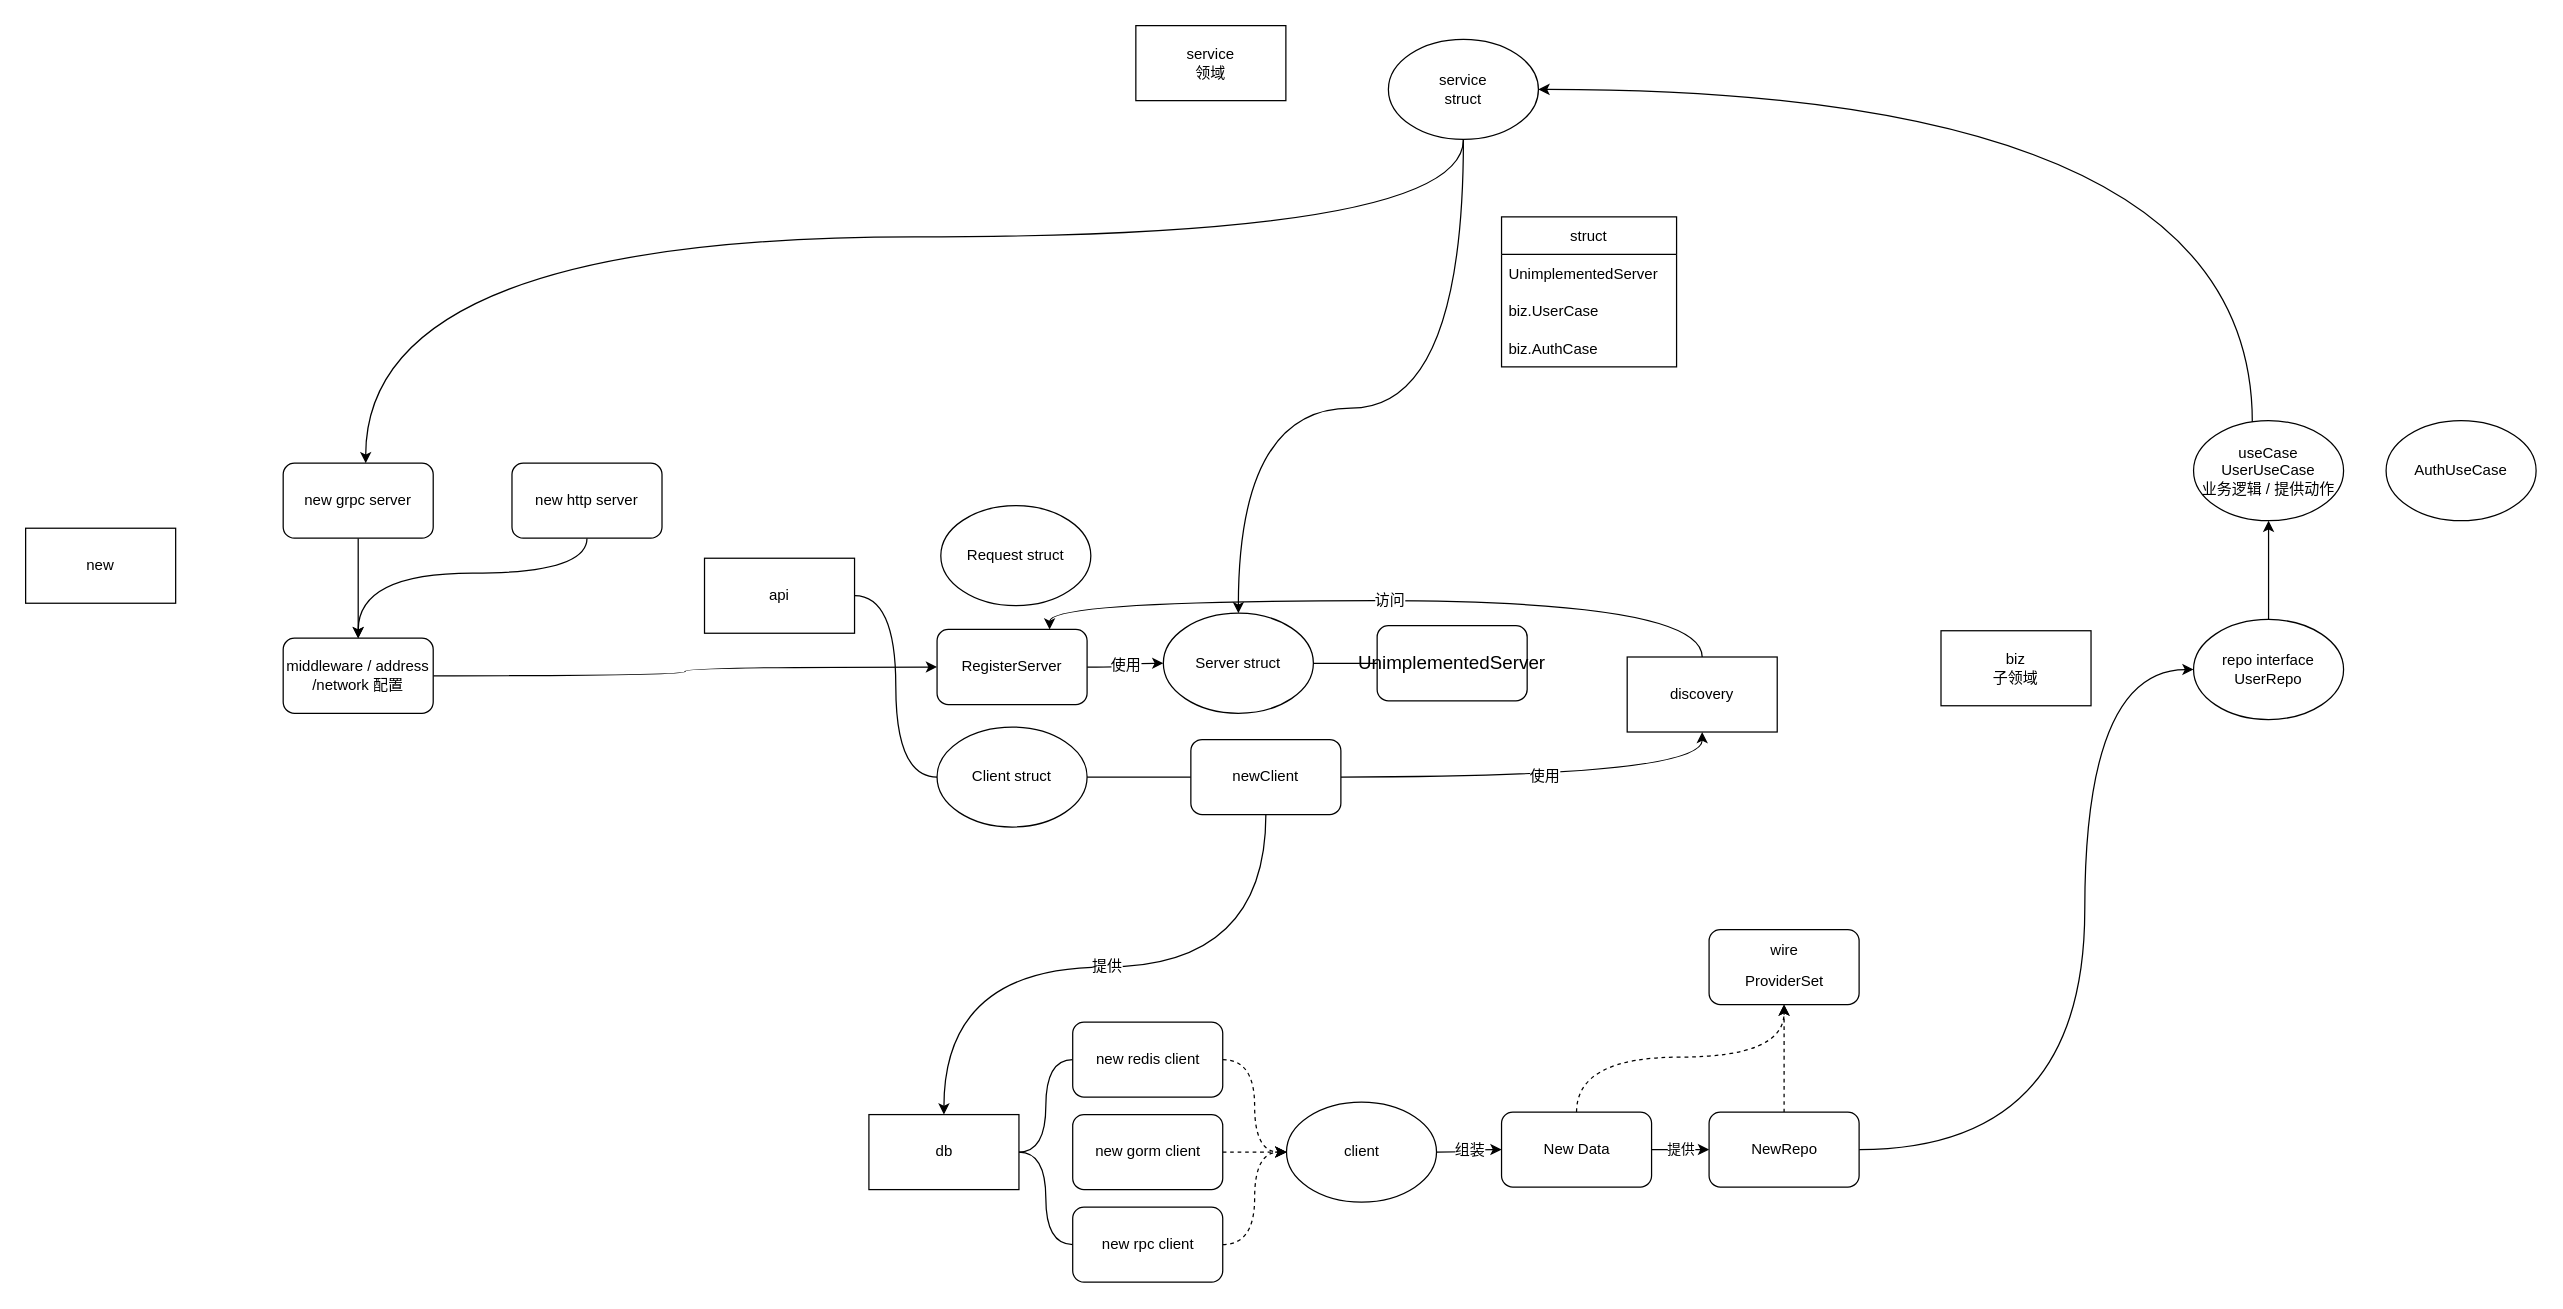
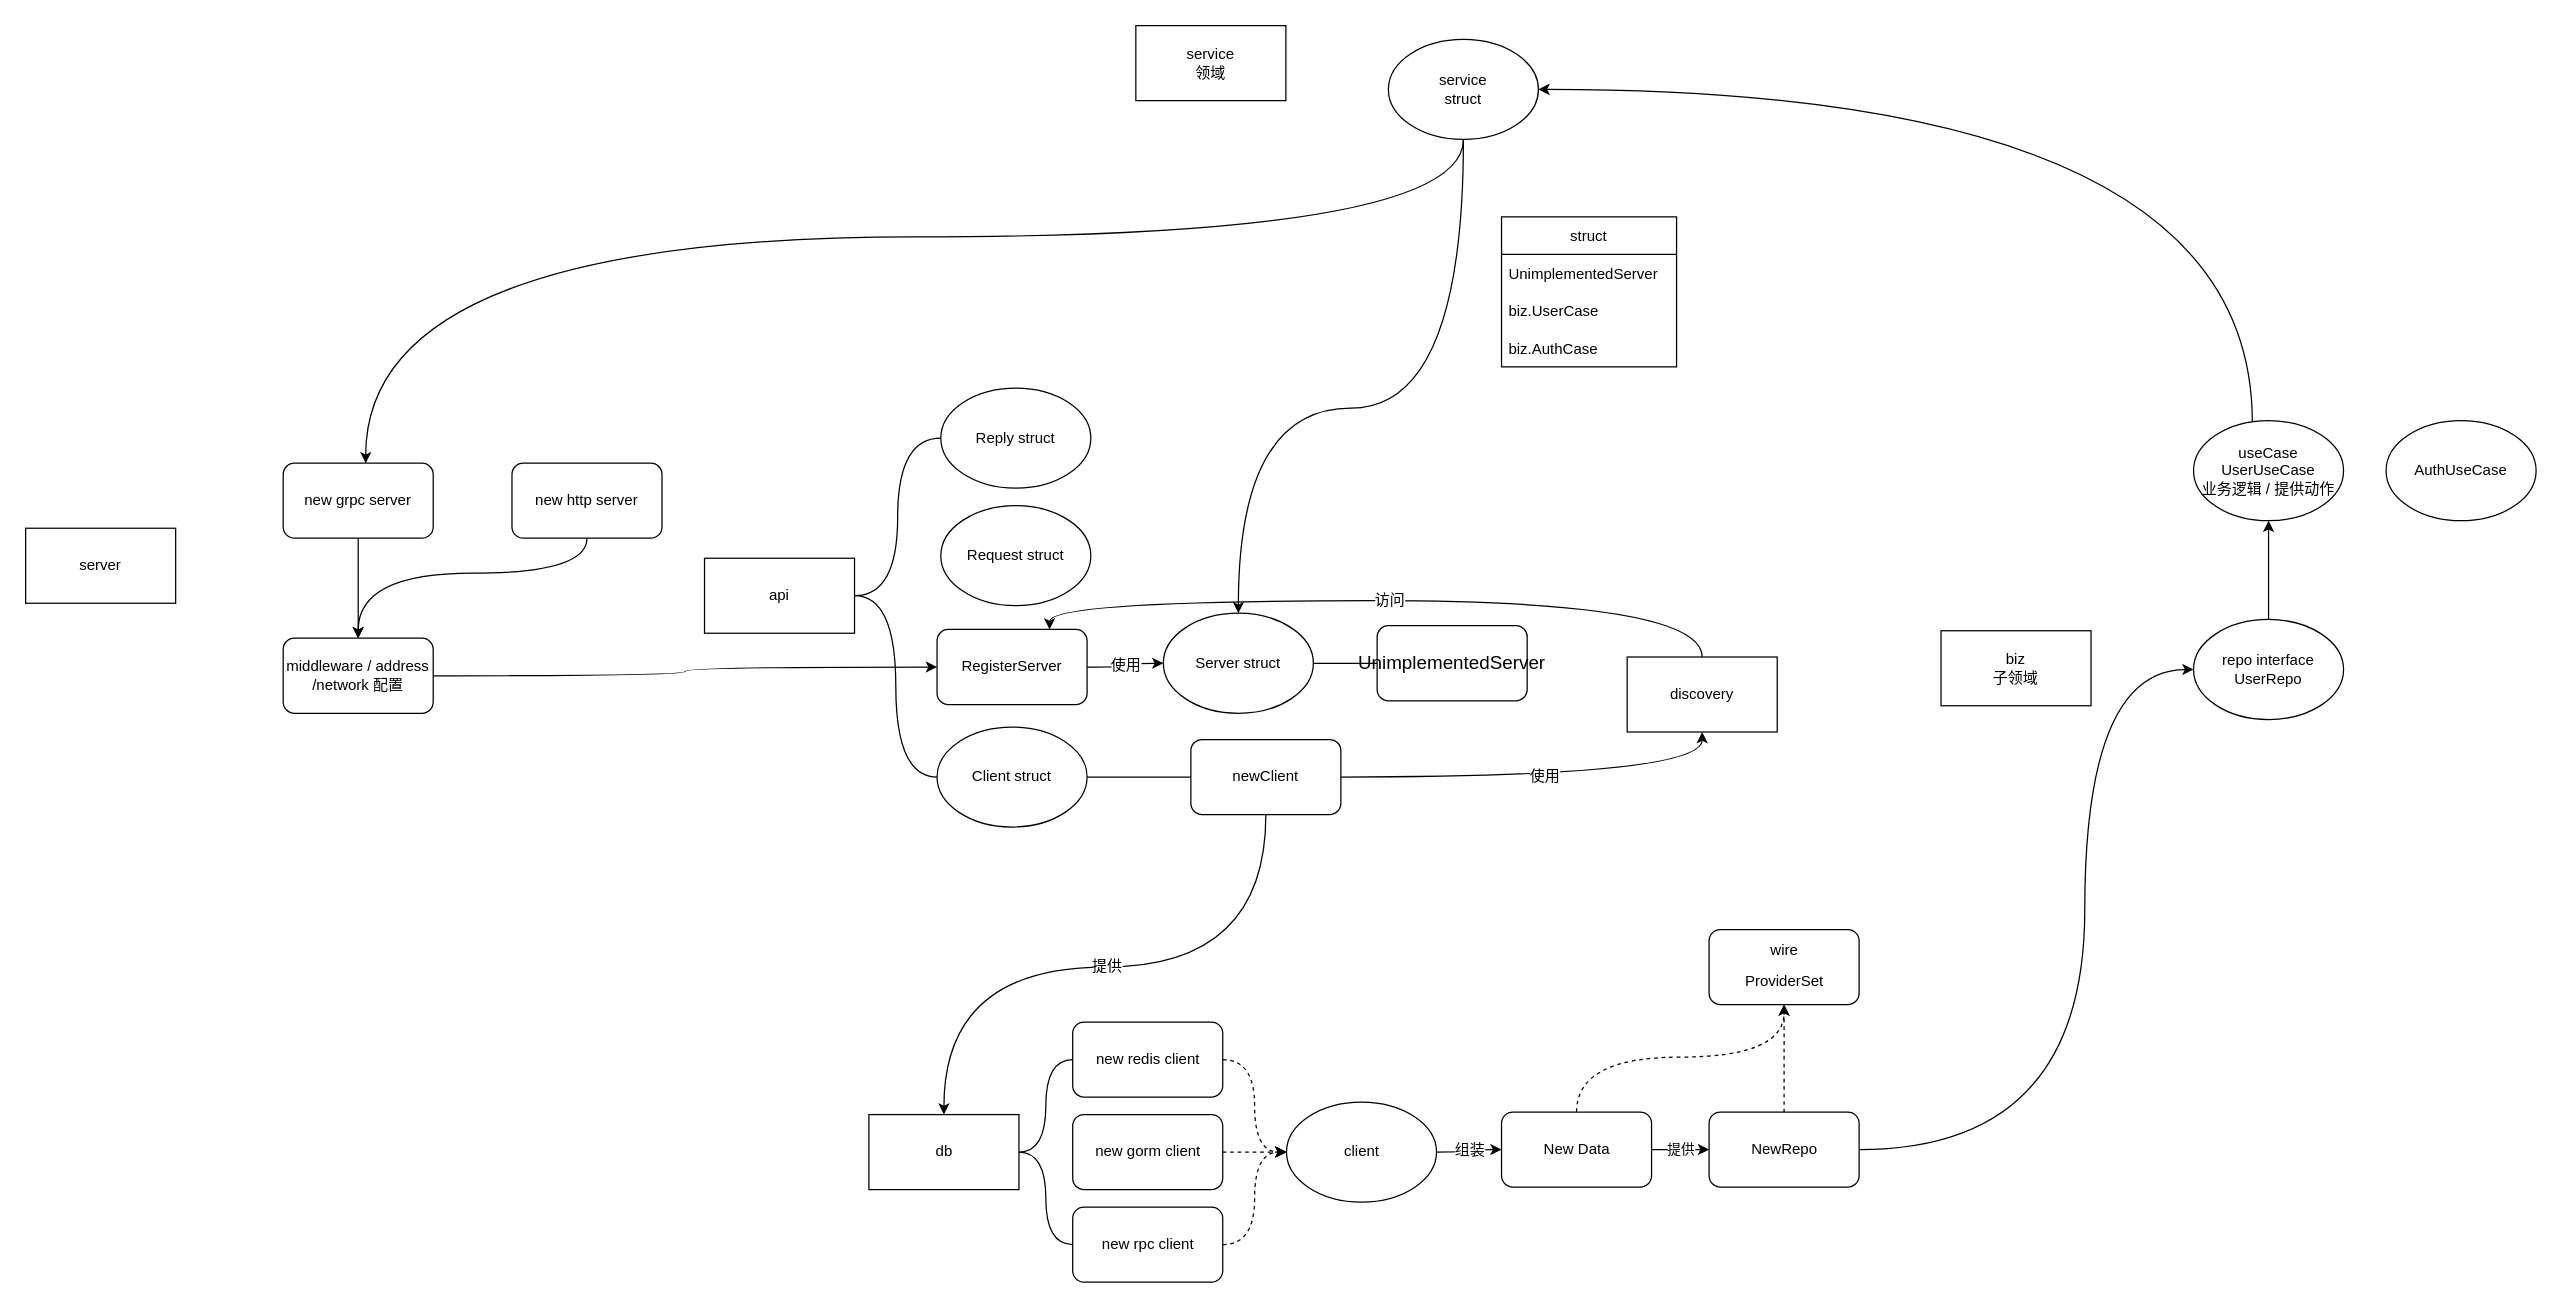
node "Reply struct": added
edge "Reply struct" -- "api": added
node "new": label "new" -> "server"
